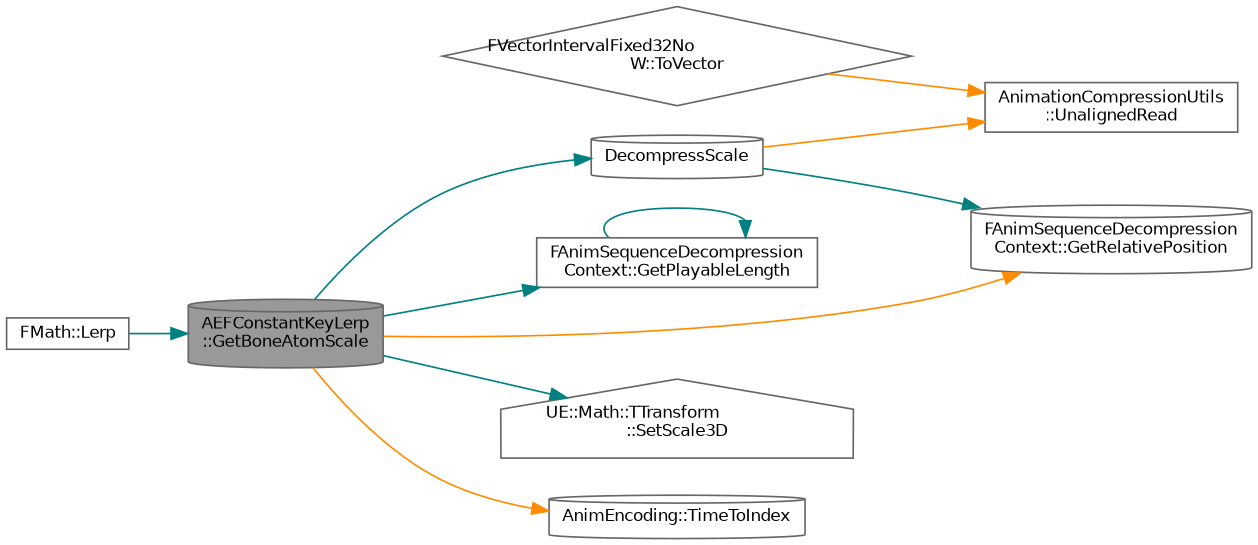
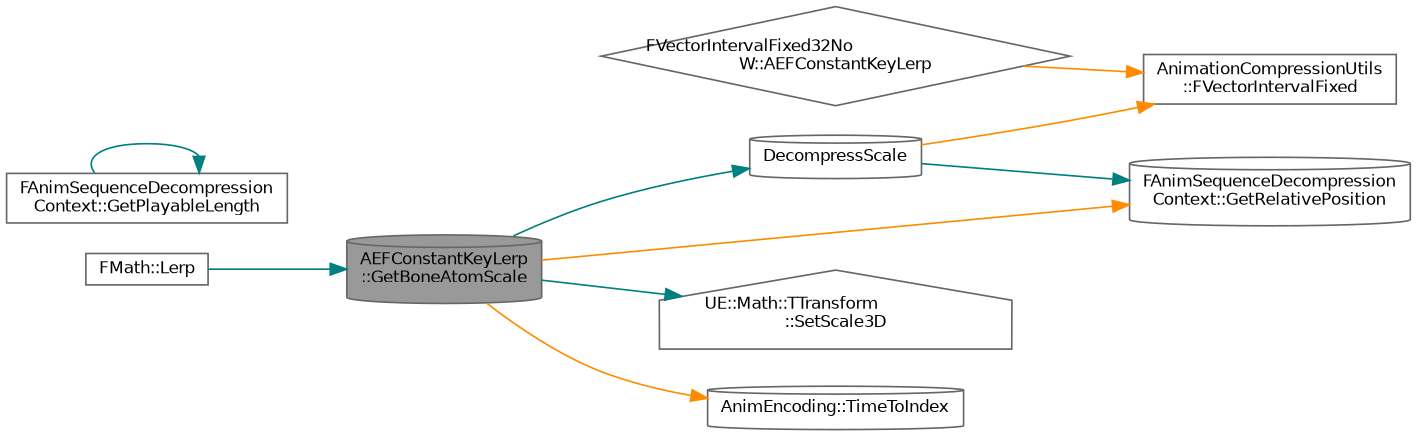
node "FVectorIntervalFixed32No W::ToVector": label "FVectorIntervalFixed32No W::ToVector" -> "FVectorIntervalFixed32No W::AEFConstantKeyLerp"
node "AnimationCompressionUtils ::UnalignedRead": label "AnimationCompressionUtils ::UnalignedRead" -> "AnimationCompressionUtils ::FVectorIntervalFixed"
edge "AEFConstantKeyLerp ::GetBoneAtomScale" -> "FAnimSequenceDecompression Context::GetPlayableLength": removed
